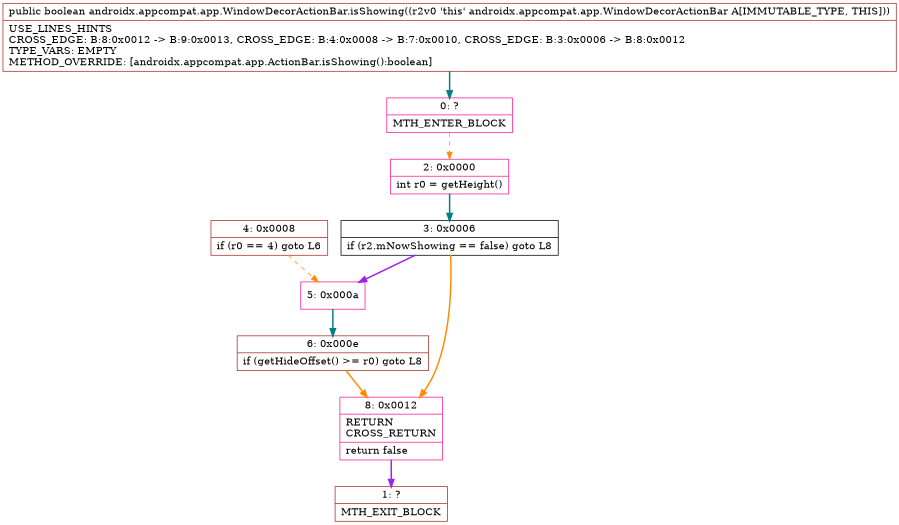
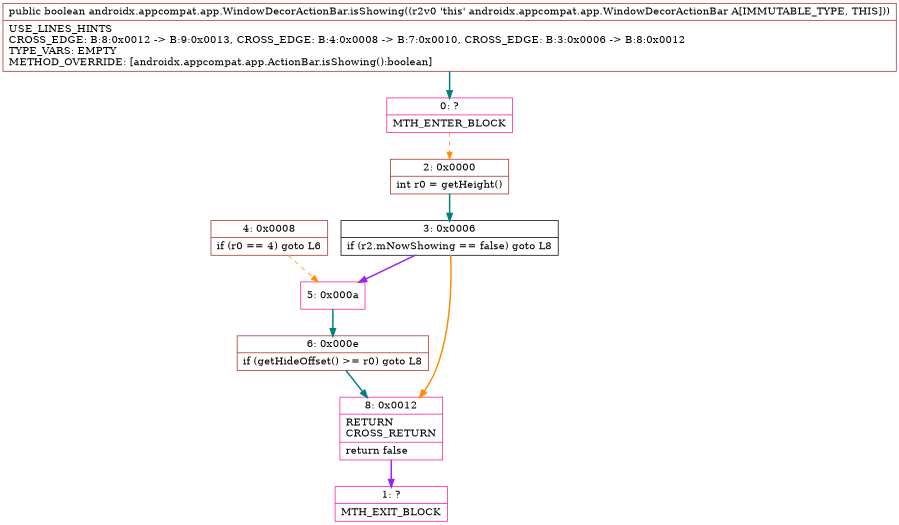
node "2: 0x0000": color deeppink -> brown
edge "6: 0x000e" -> "8: 0x0012": color darkorange -> teal
node "1: ?": color brown -> deeppink
